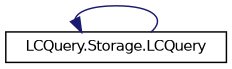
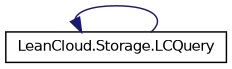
node "LCQuery.Storage.LCQuery": label "LCQuery.Storage.LCQuery" -> "LeanCloud.Storage.LCQuery"
